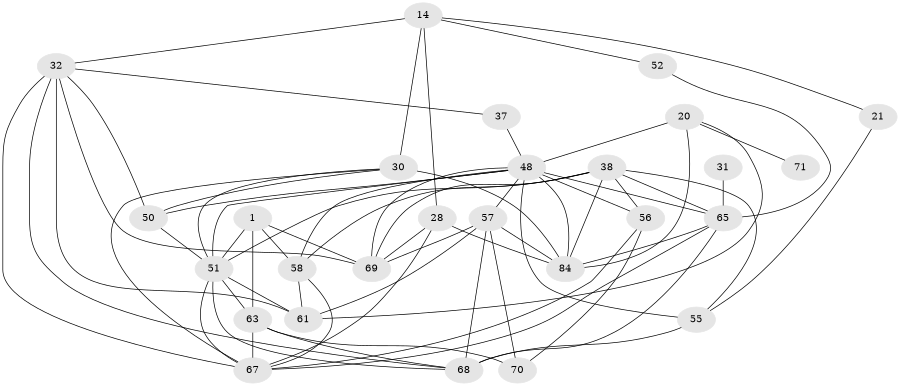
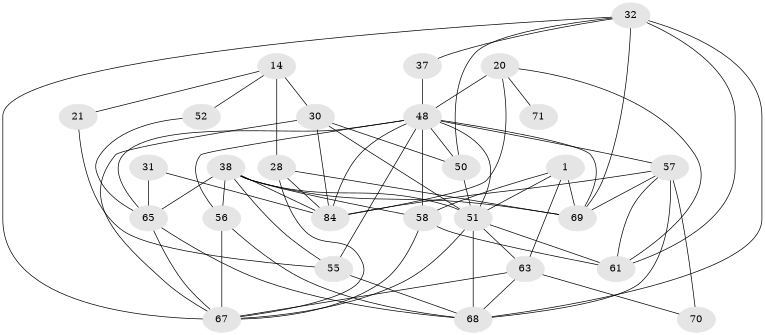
edge "14" -- "32": removed
edge "65" -- "84": now "31" -- "84"
edge "56" -- "70": now "56" -- "68"
